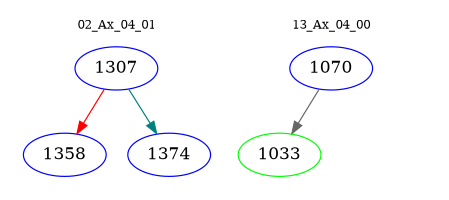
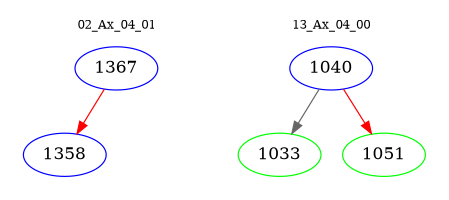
node "1307": label "1307" -> "1367"
node "1070": label "1070" -> "1040"
node "1374": removed
node "1051": added
